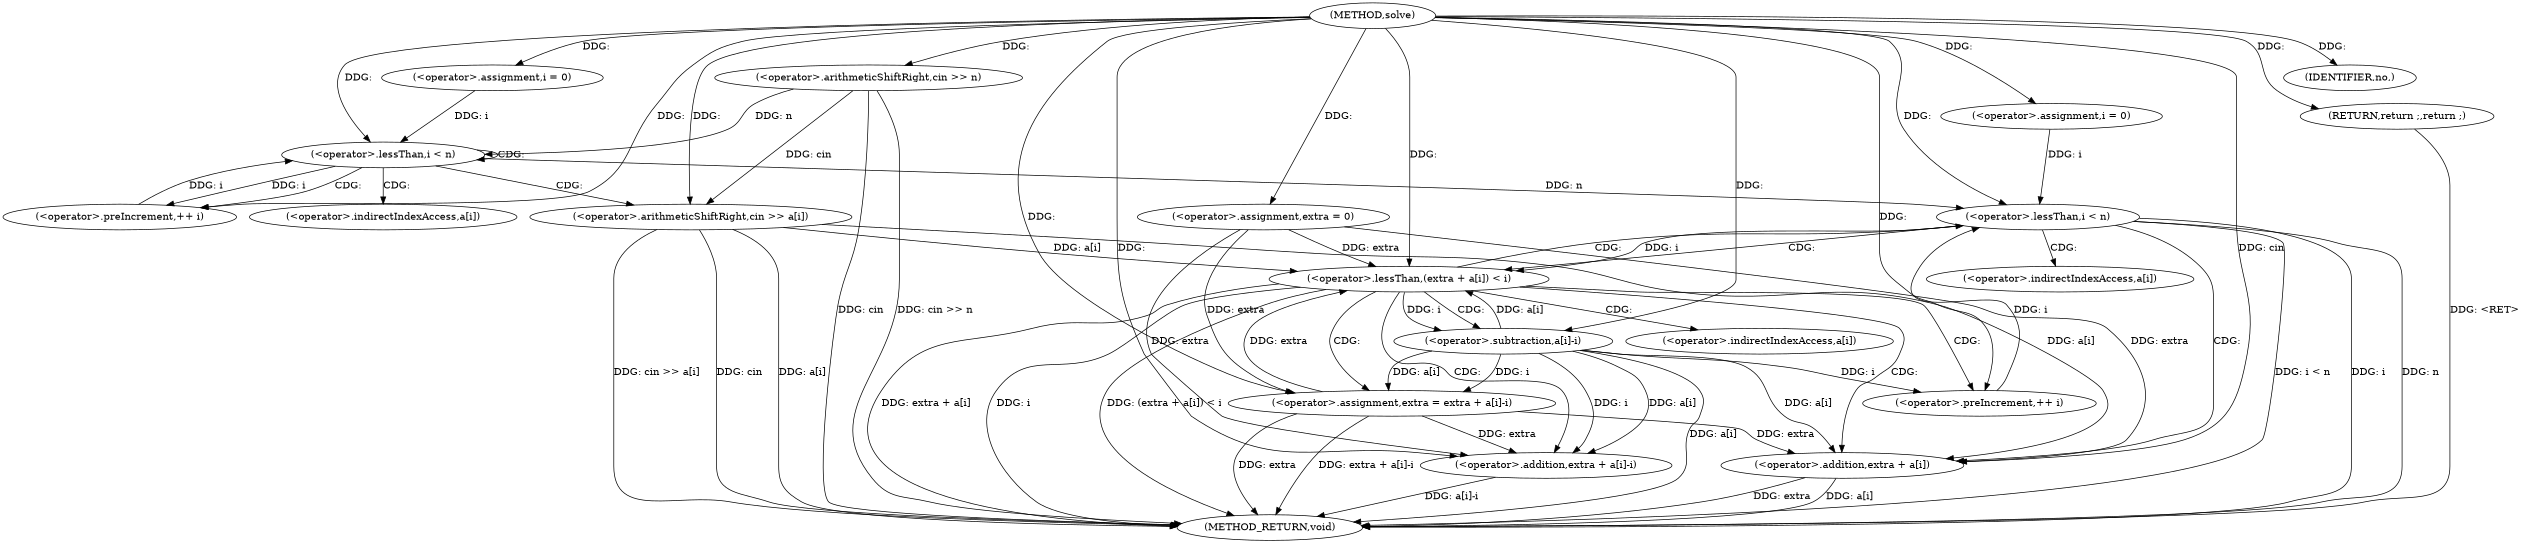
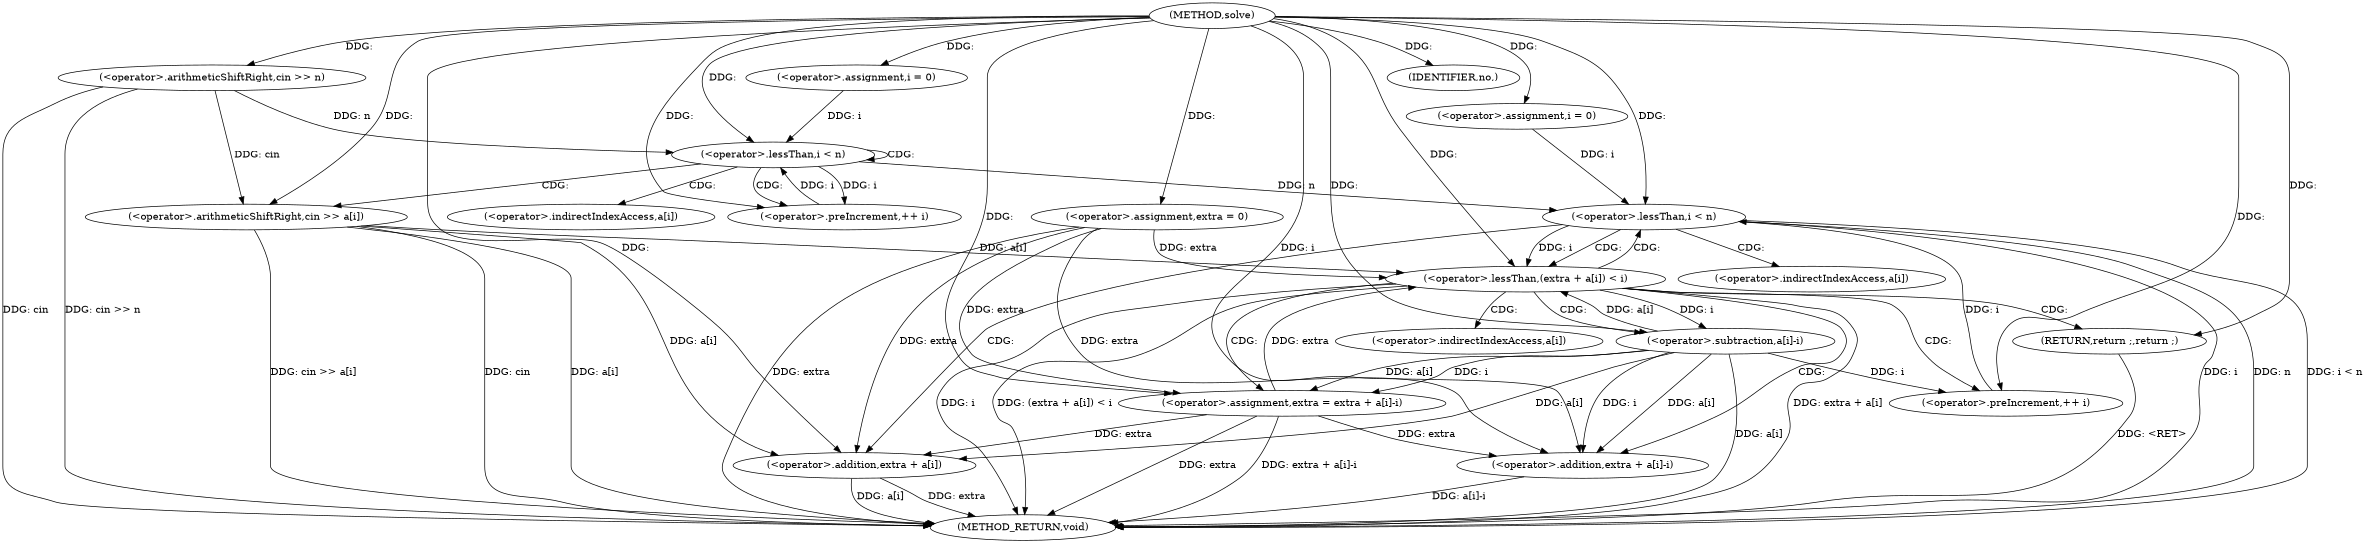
edge "(METHOD,solve)" -> "(<operator>.addition,extra + a[i]-i)": label "DDG: " -> "DDG: i"
edge "(METHOD,solve)" -> "(<operator>.addition,extra + a[i])": label "DDG: cin" -> "DDG: "
edge "(<operator>.lessThan,(extra + a[i]) < i)" -> "(<operator>.addition,extra + a[i])": now "(<operator>.lessThan,(extra + a[i]) < i)" -> "(RETURN,return ;,return ;)"
edge "(<operator>.assignment,extra = 0)" -> "(METHOD_RETURN,void)": added, label "DDG: extra"
